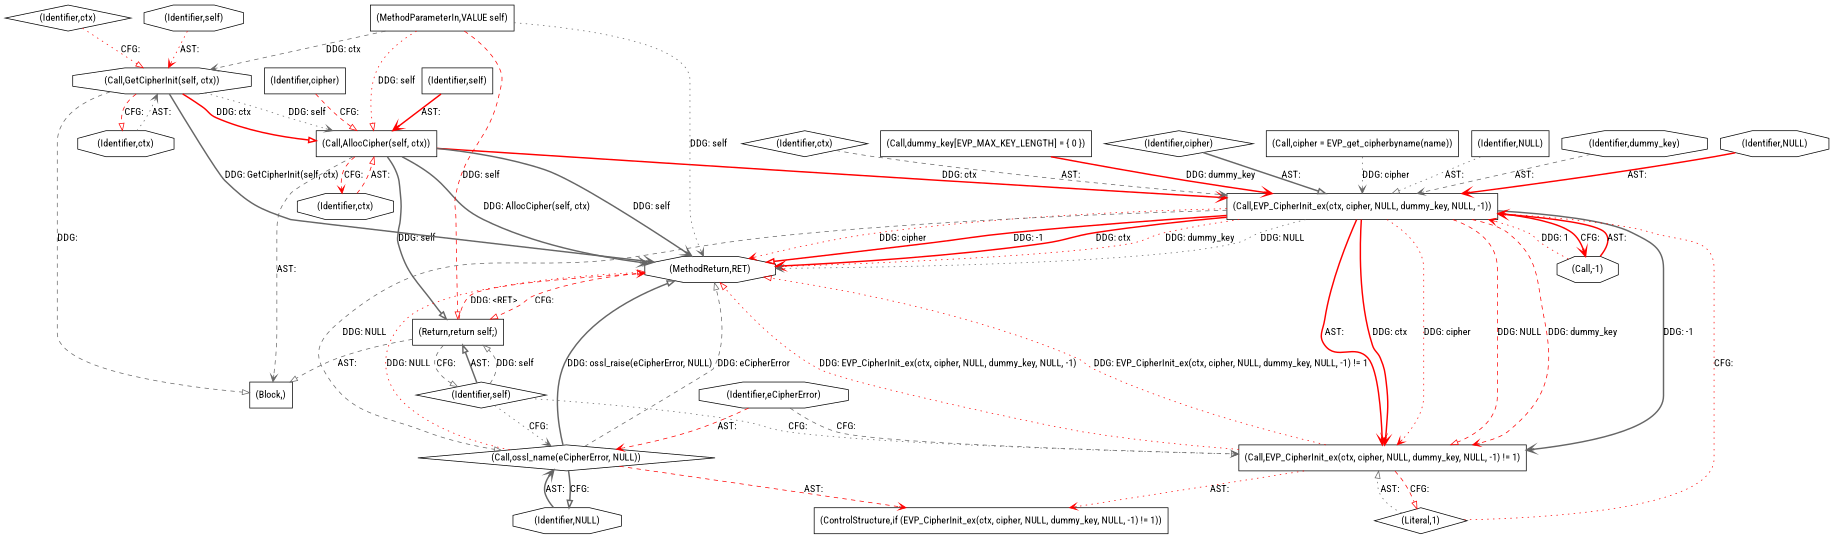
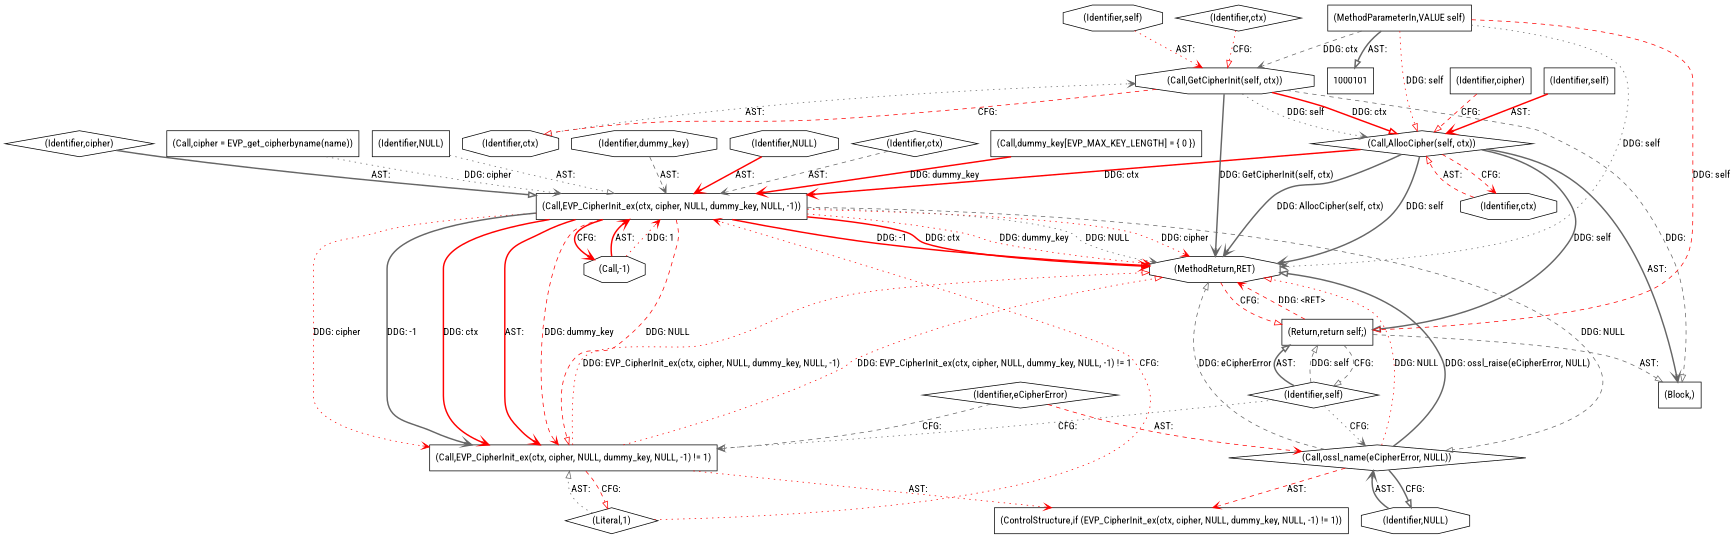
node "1000101": added
node "(Call,AllocCipher(self, ctx))": shape box -> diamond
edge "(Call,AllocCipher(self, ctx))" -> "(Block,)": style dashed -> bold
node "(Identifier,eCipherError)": shape octagon -> diamond
